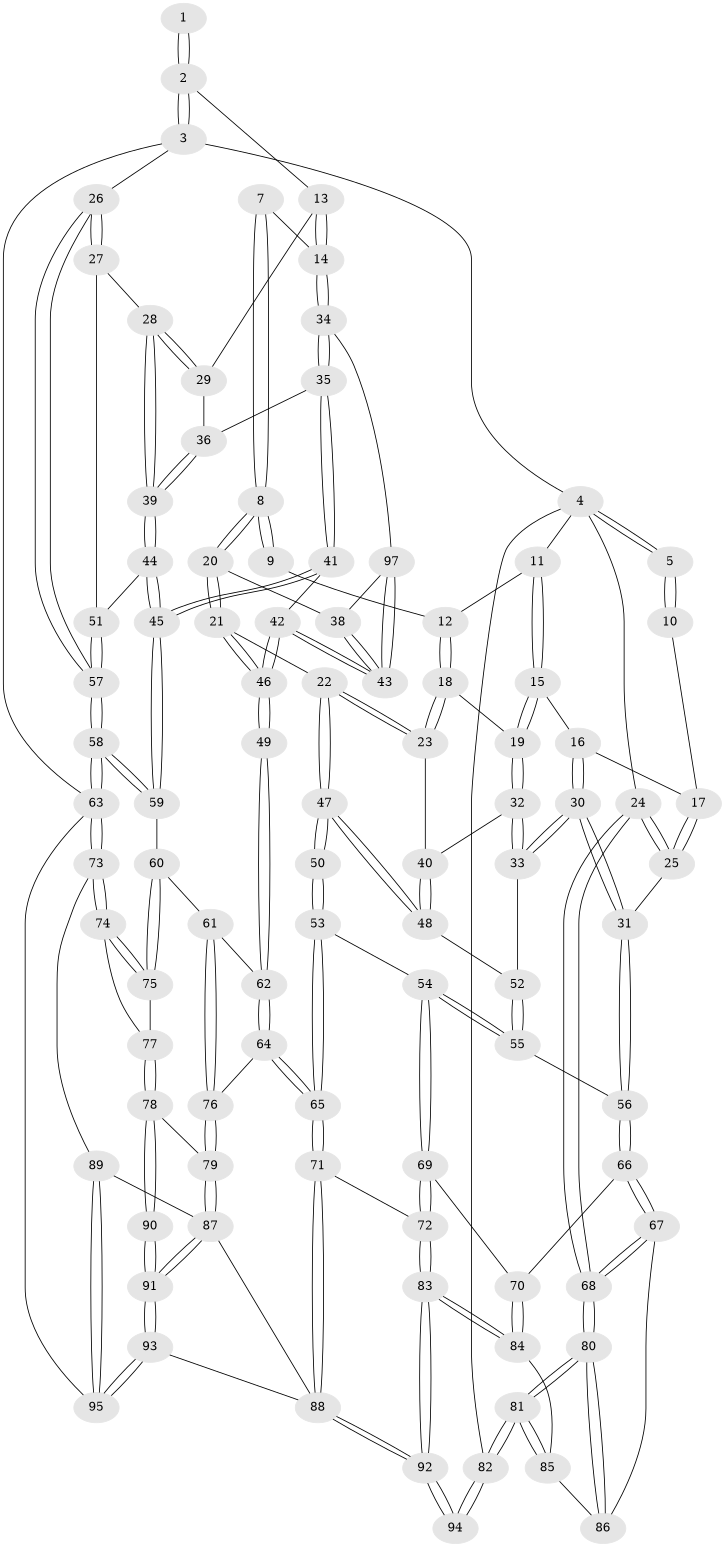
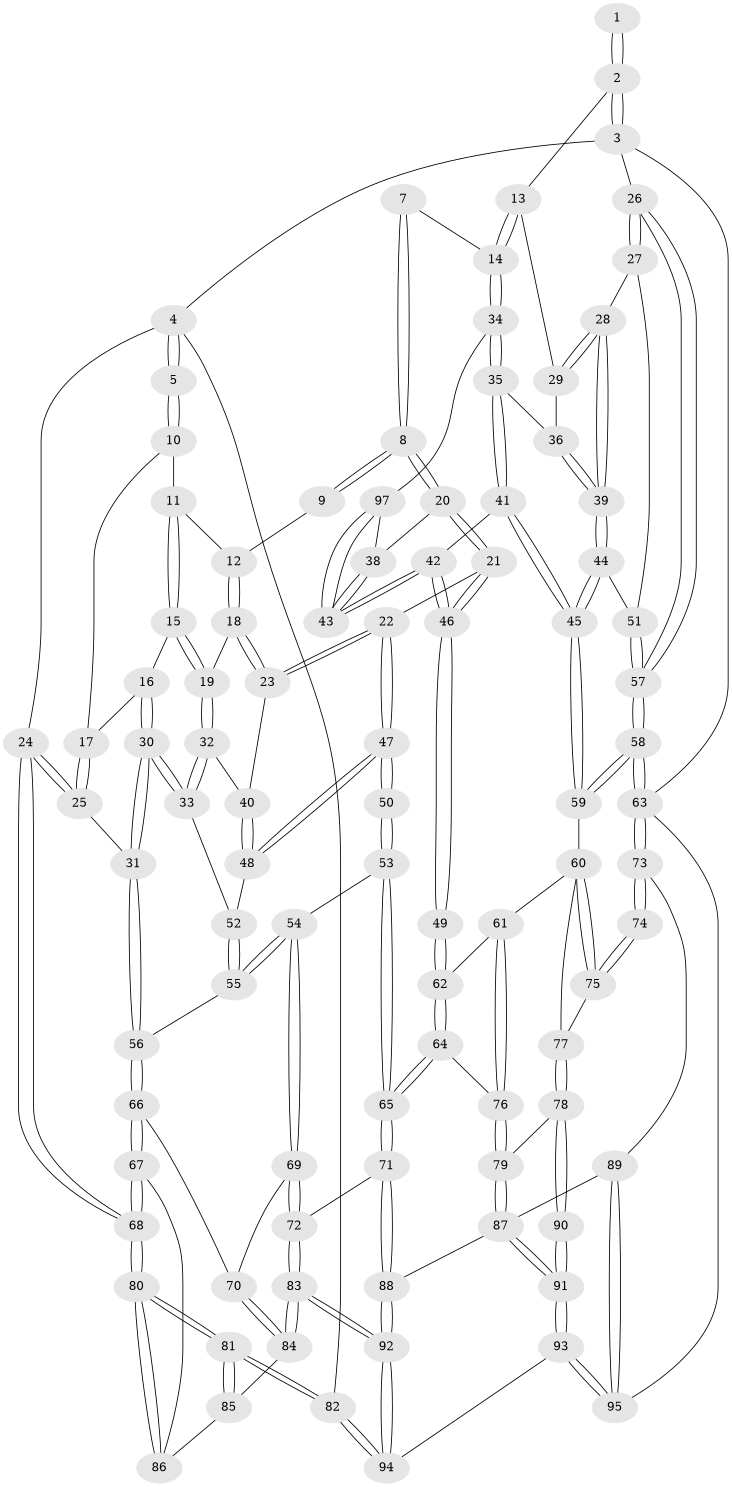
edge "4" -- "11": now "10" -- "11"
edge "74" -- "77": now "60" -- "77"
edge "93" -- "88": now "93" -- "94"
